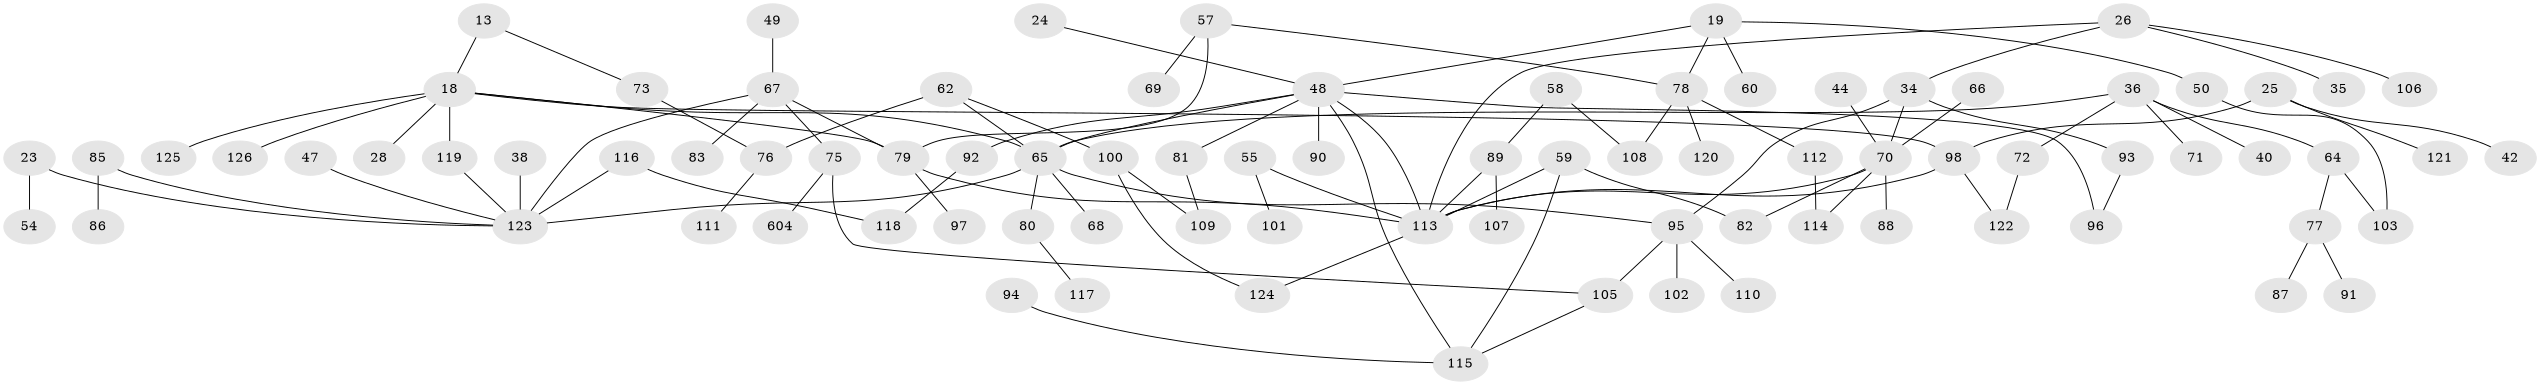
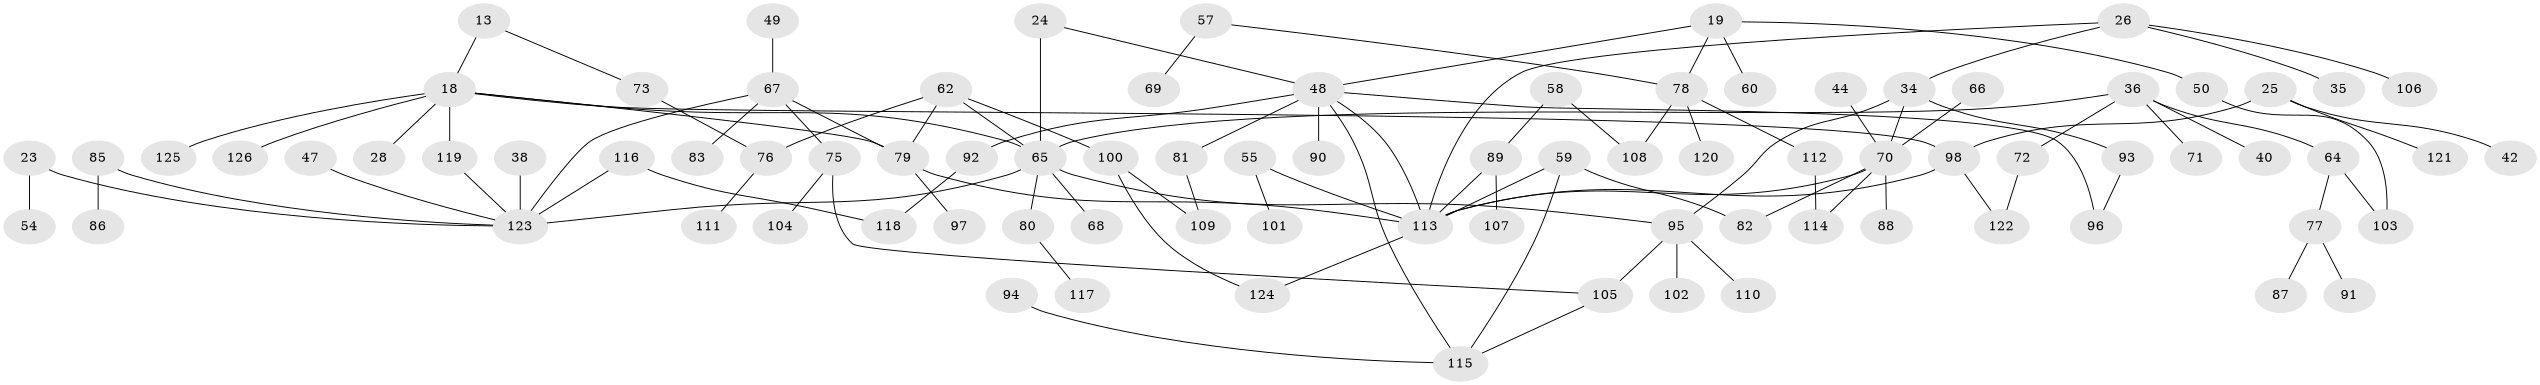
edge "48" -- "65": now "24" -- "65"
edge "57" -- "79": now "62" -- "79"
node "604": label "604" -> "104"
